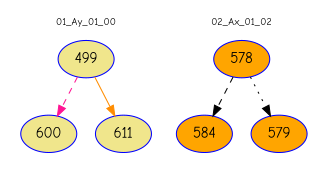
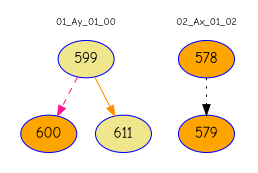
node "499": label "499" -> "599"
node "600": fillcolor khaki -> orange
node "584": removed
